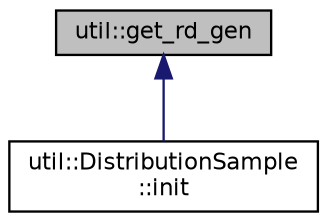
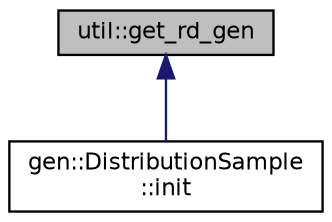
node "util::DistributionSample ::init": label "util::DistributionSample ::init" -> "gen::DistributionSample ::init"
